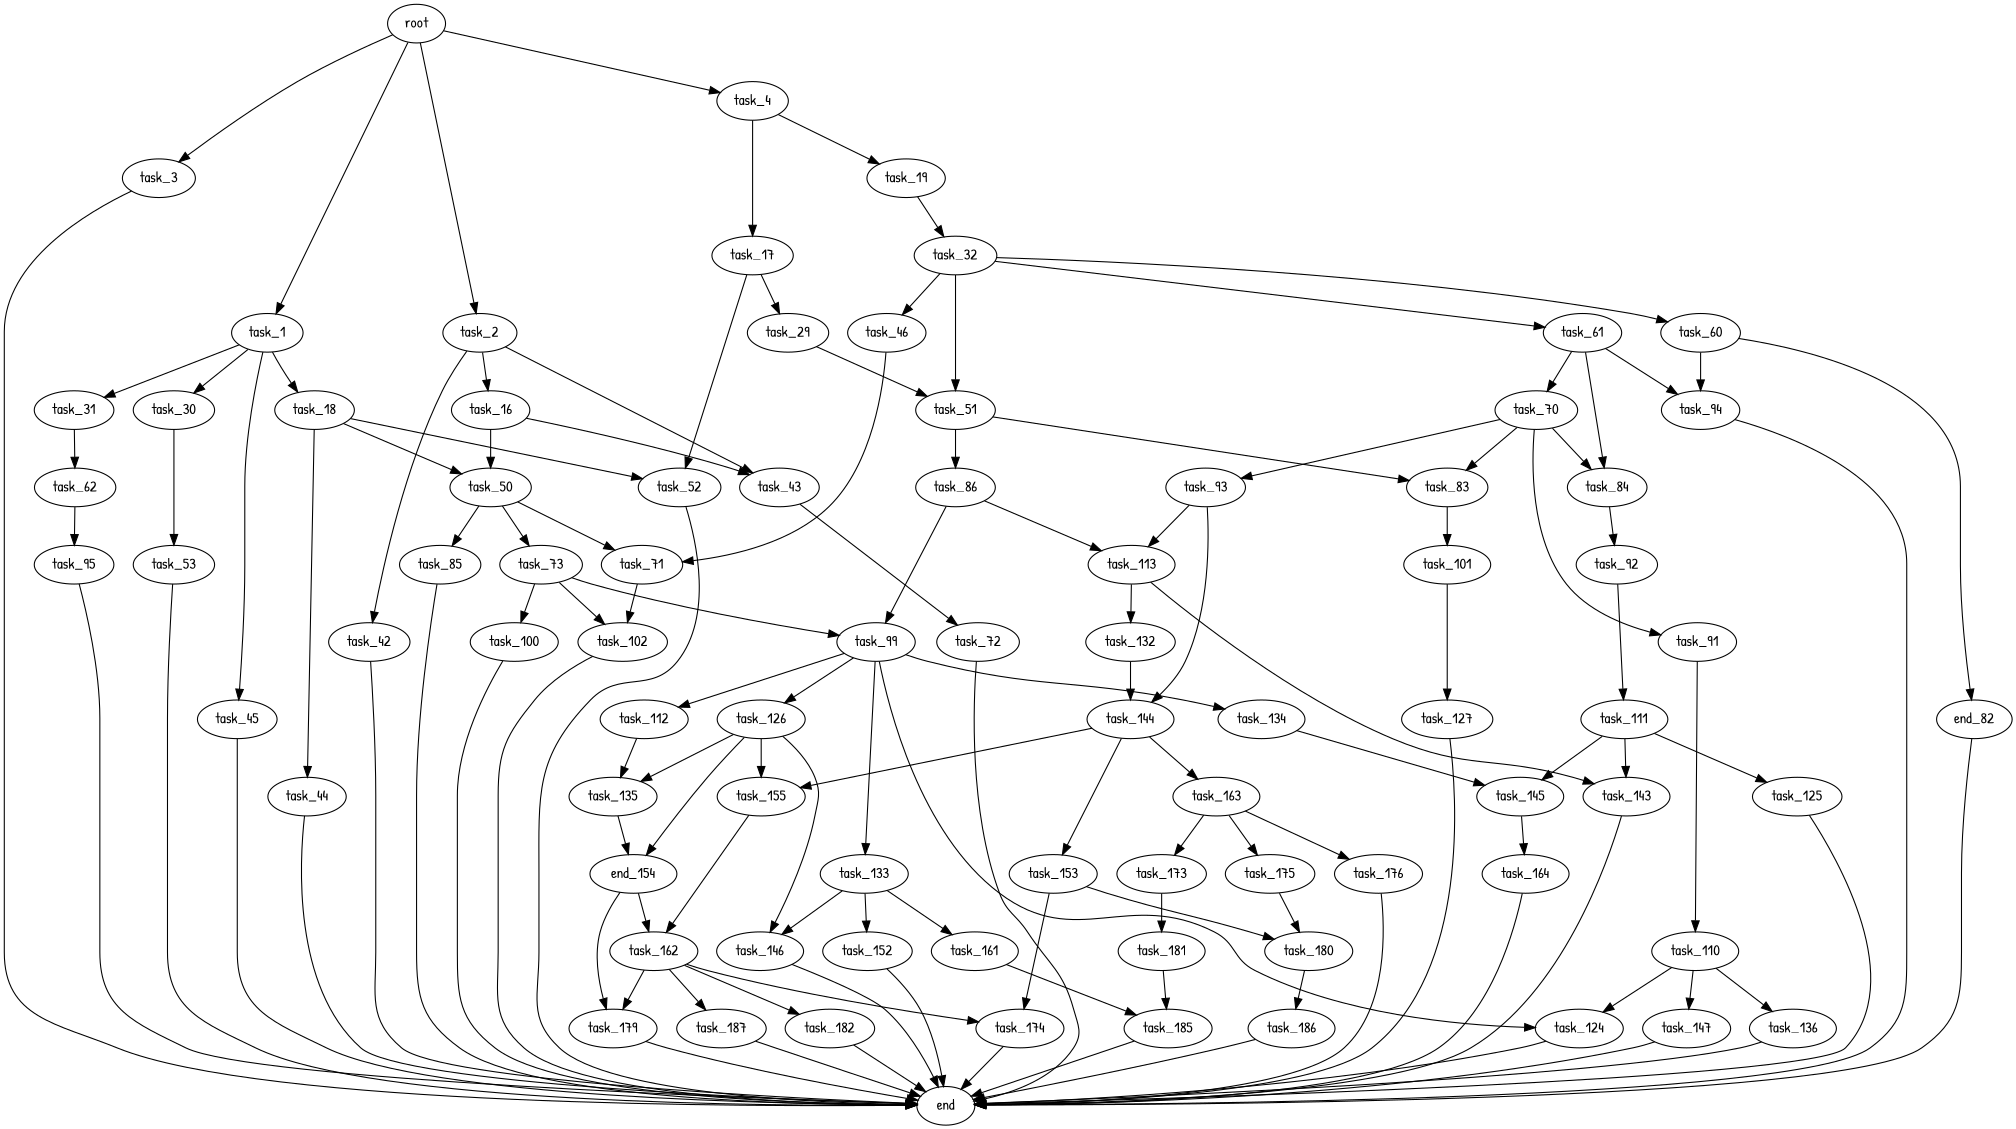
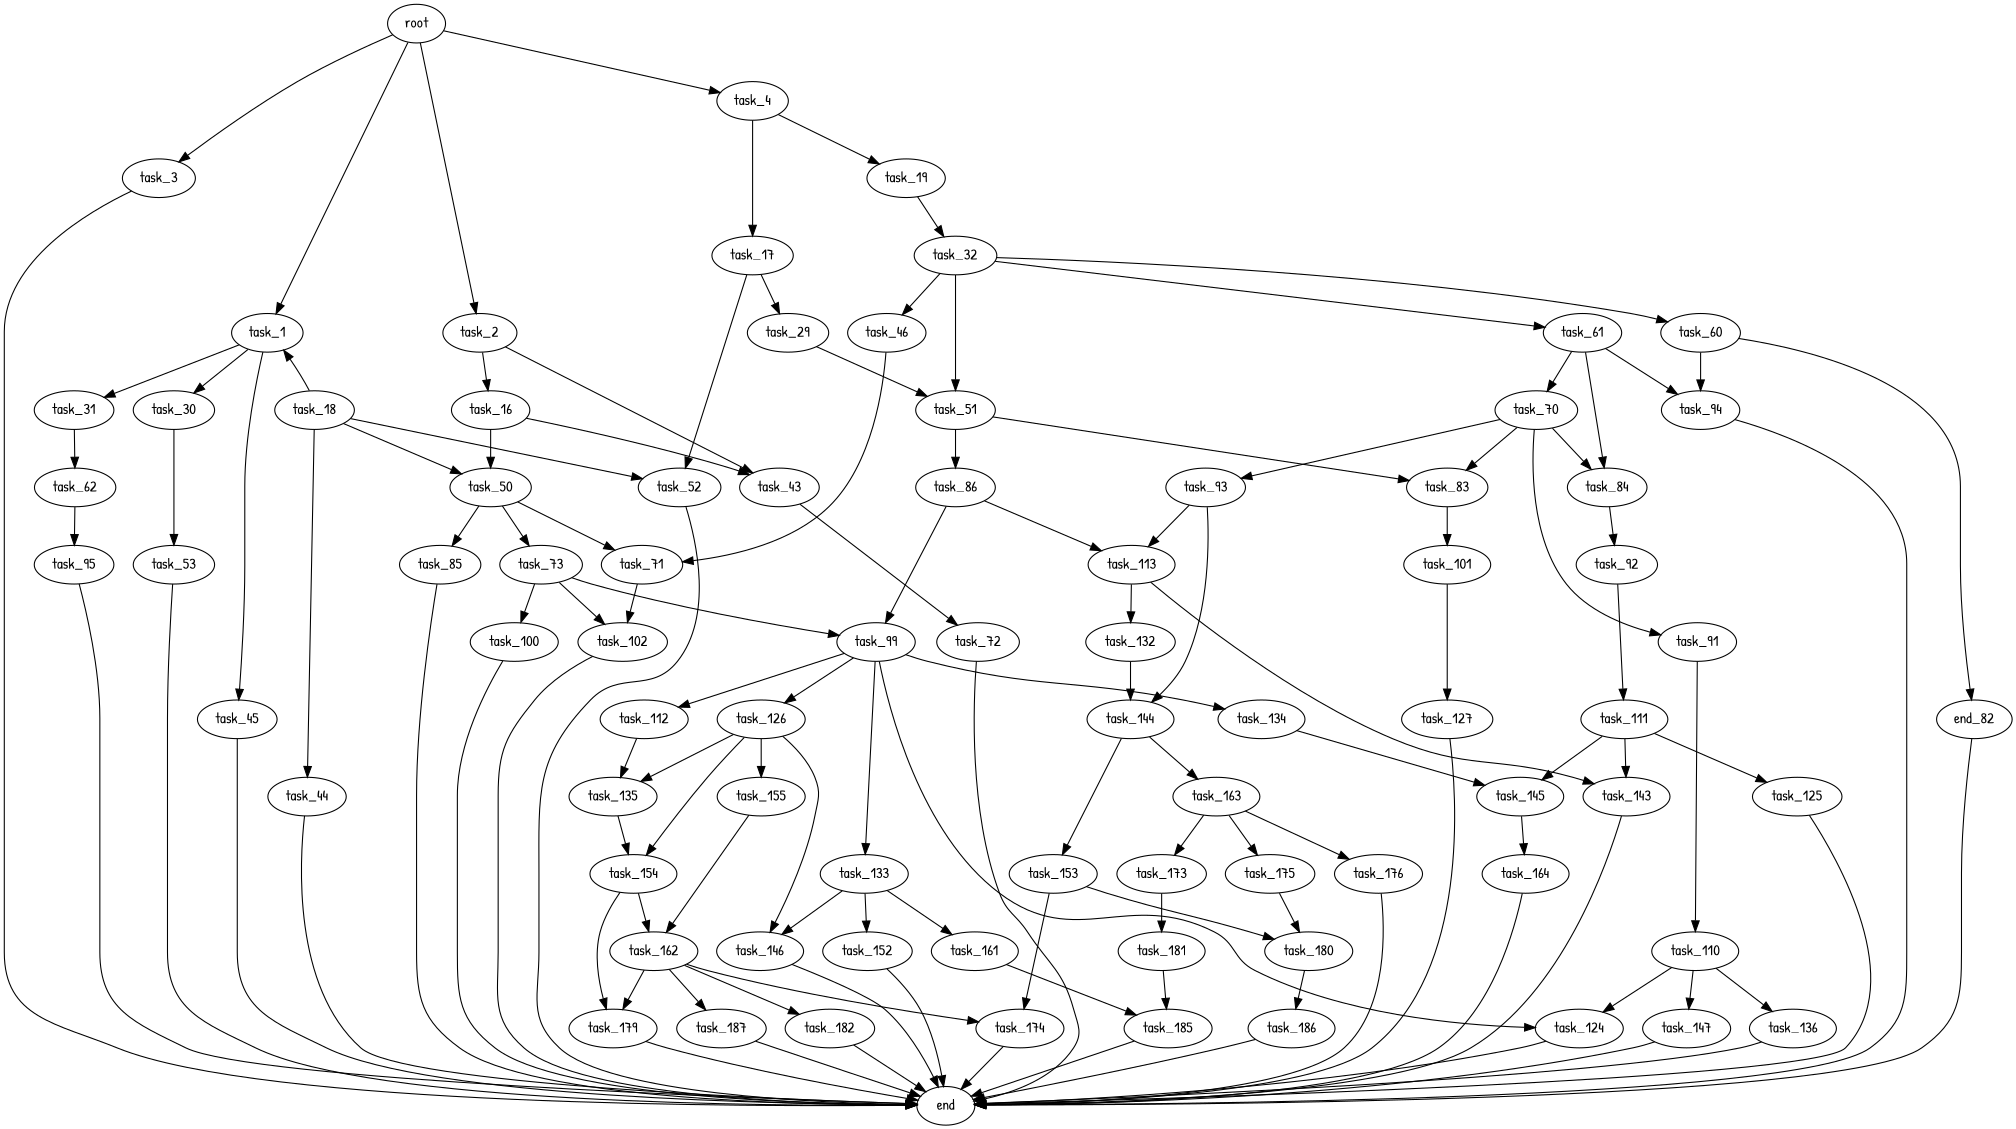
edge "task_1" -> "task_18": reversed
node "task_42": removed
edge "task_144" -> "task_155": removed
node "end_154": label "end_154" -> "task_154"
